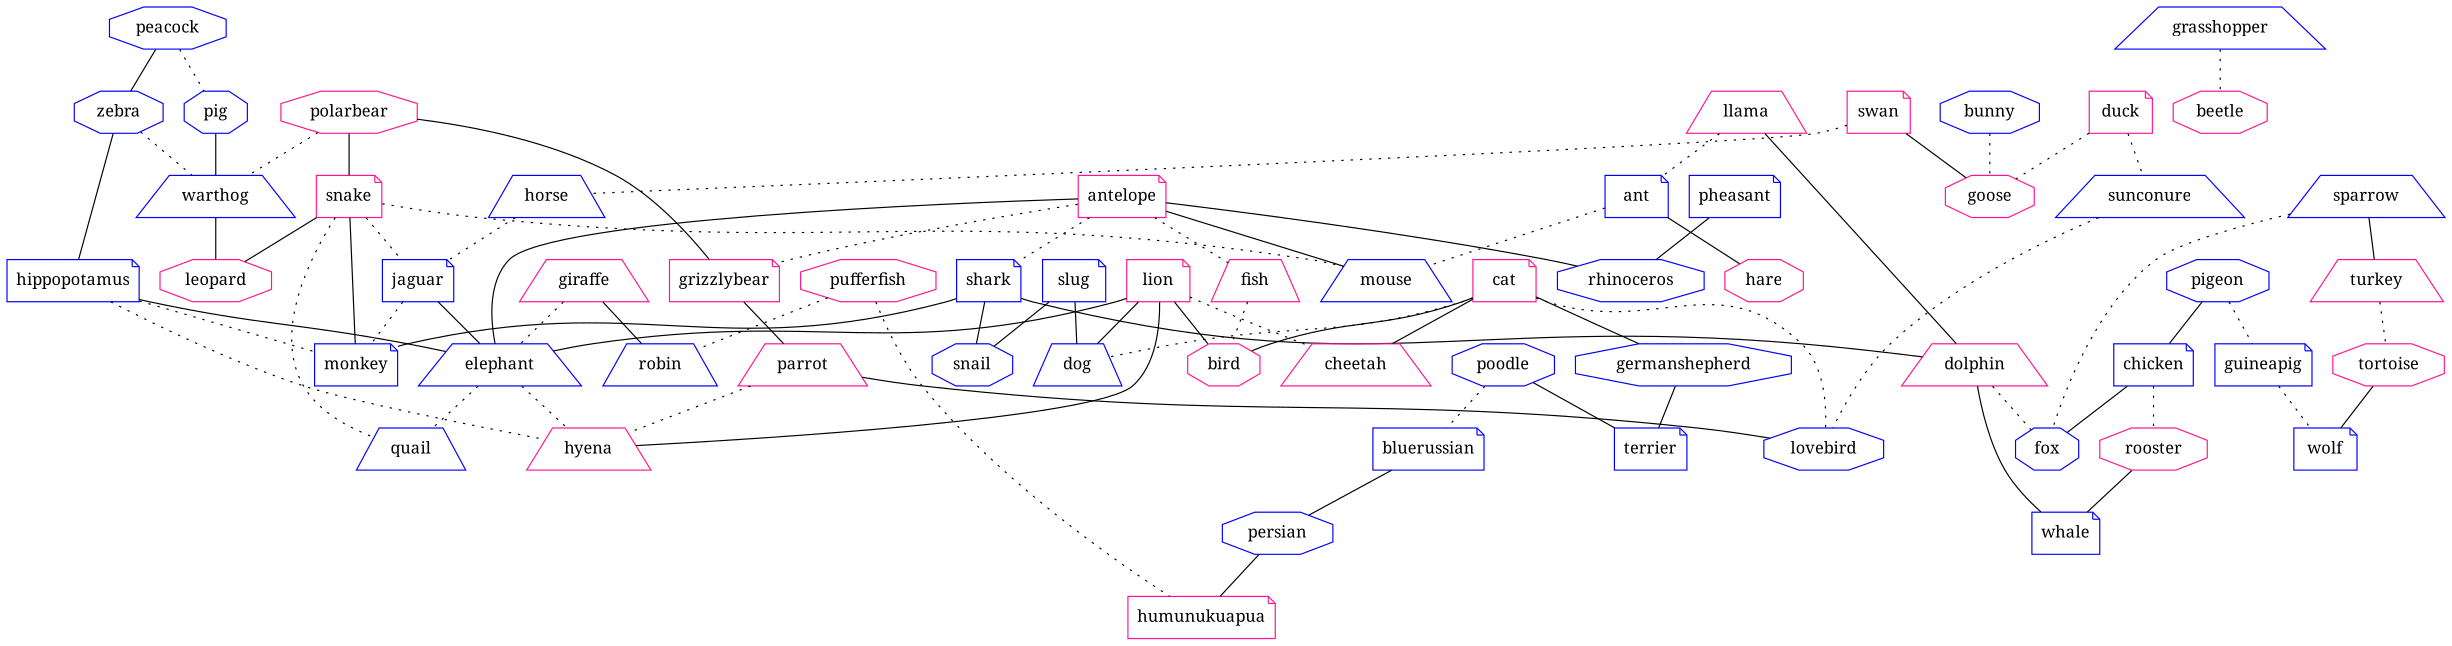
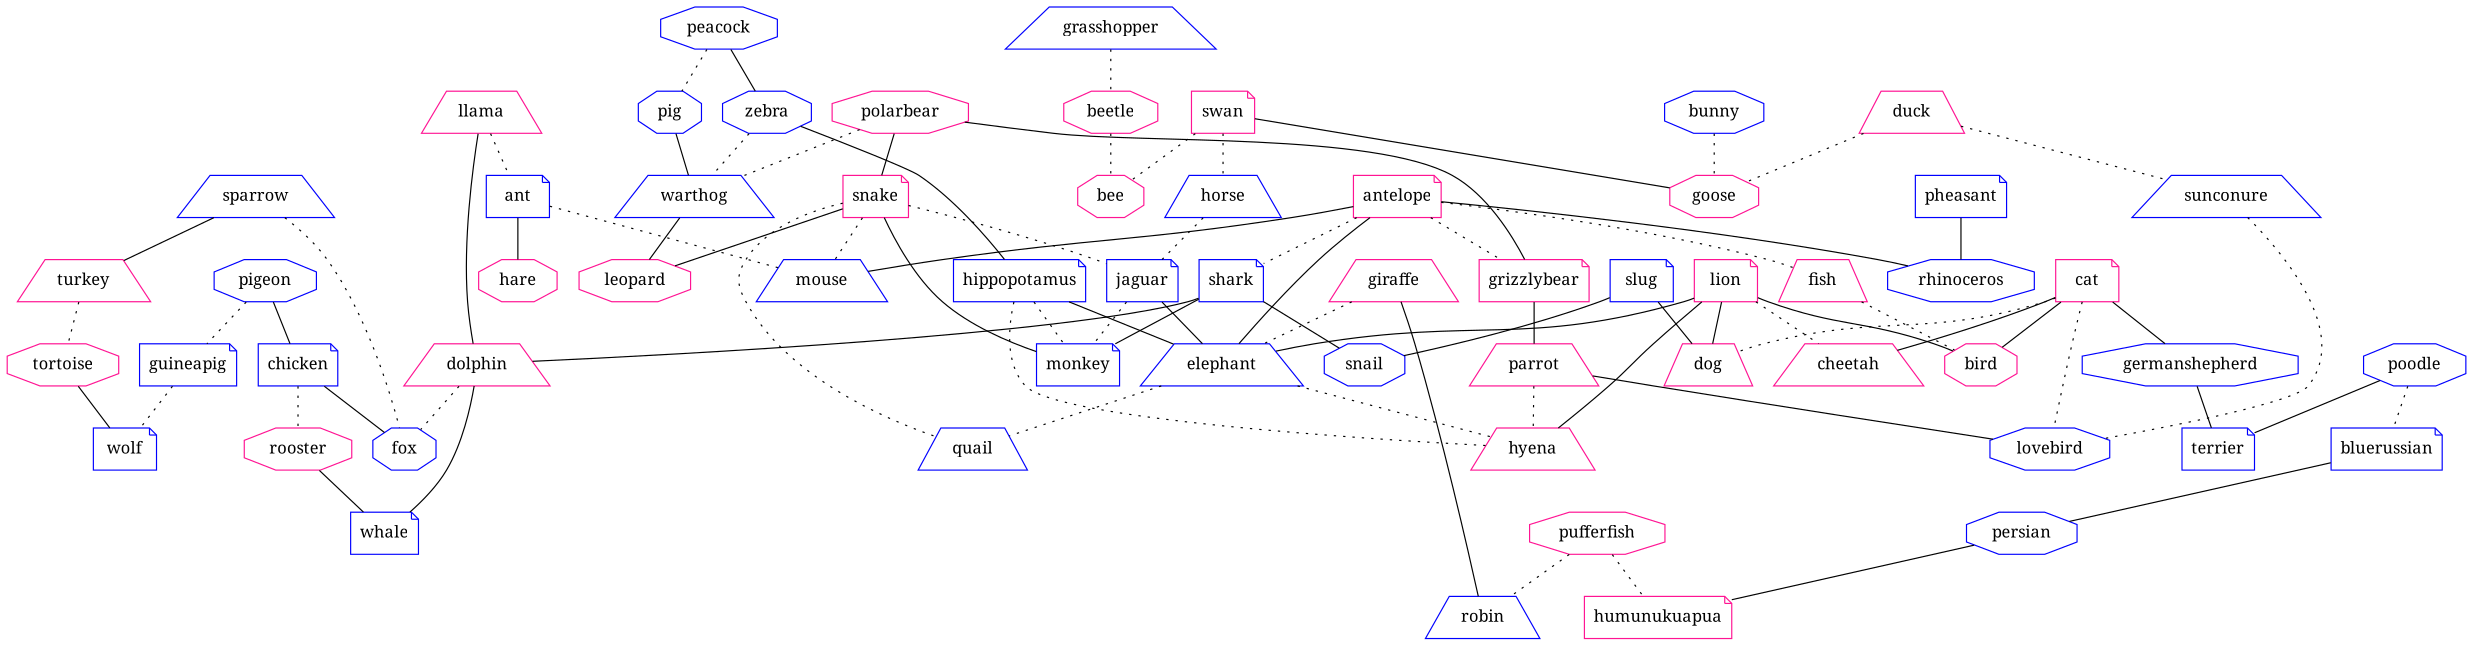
node "duck": shape note -> trapezium
node "bee": added
node "dog": color blue -> deeppink
